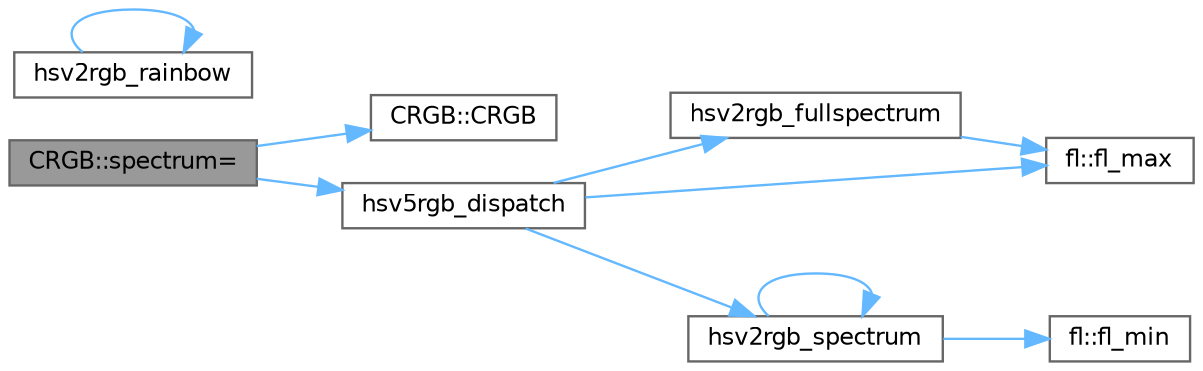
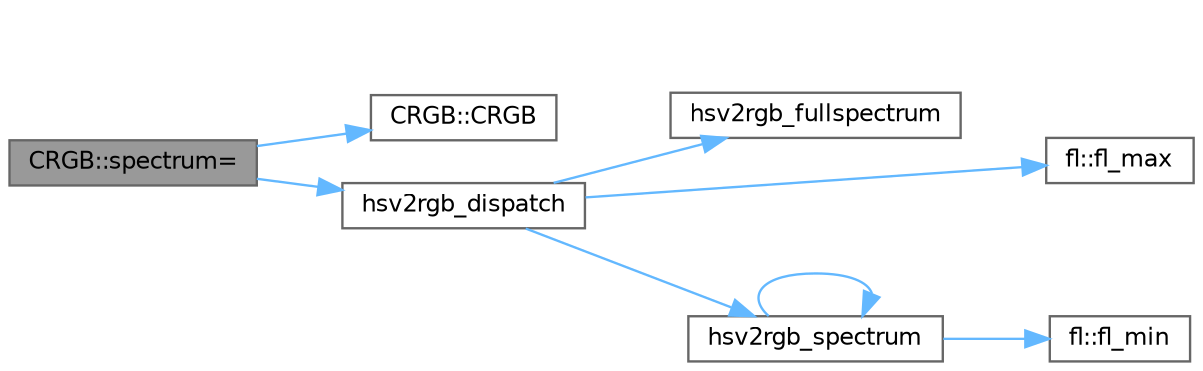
node "hsv2rgb_rainbow": removed
edge "hsv2rgb_fullspectrum" -> "fl::fl_max": removed
node "hsv5rgb_dispatch": label "hsv5rgb_dispatch" -> "hsv2rgb_dispatch"
